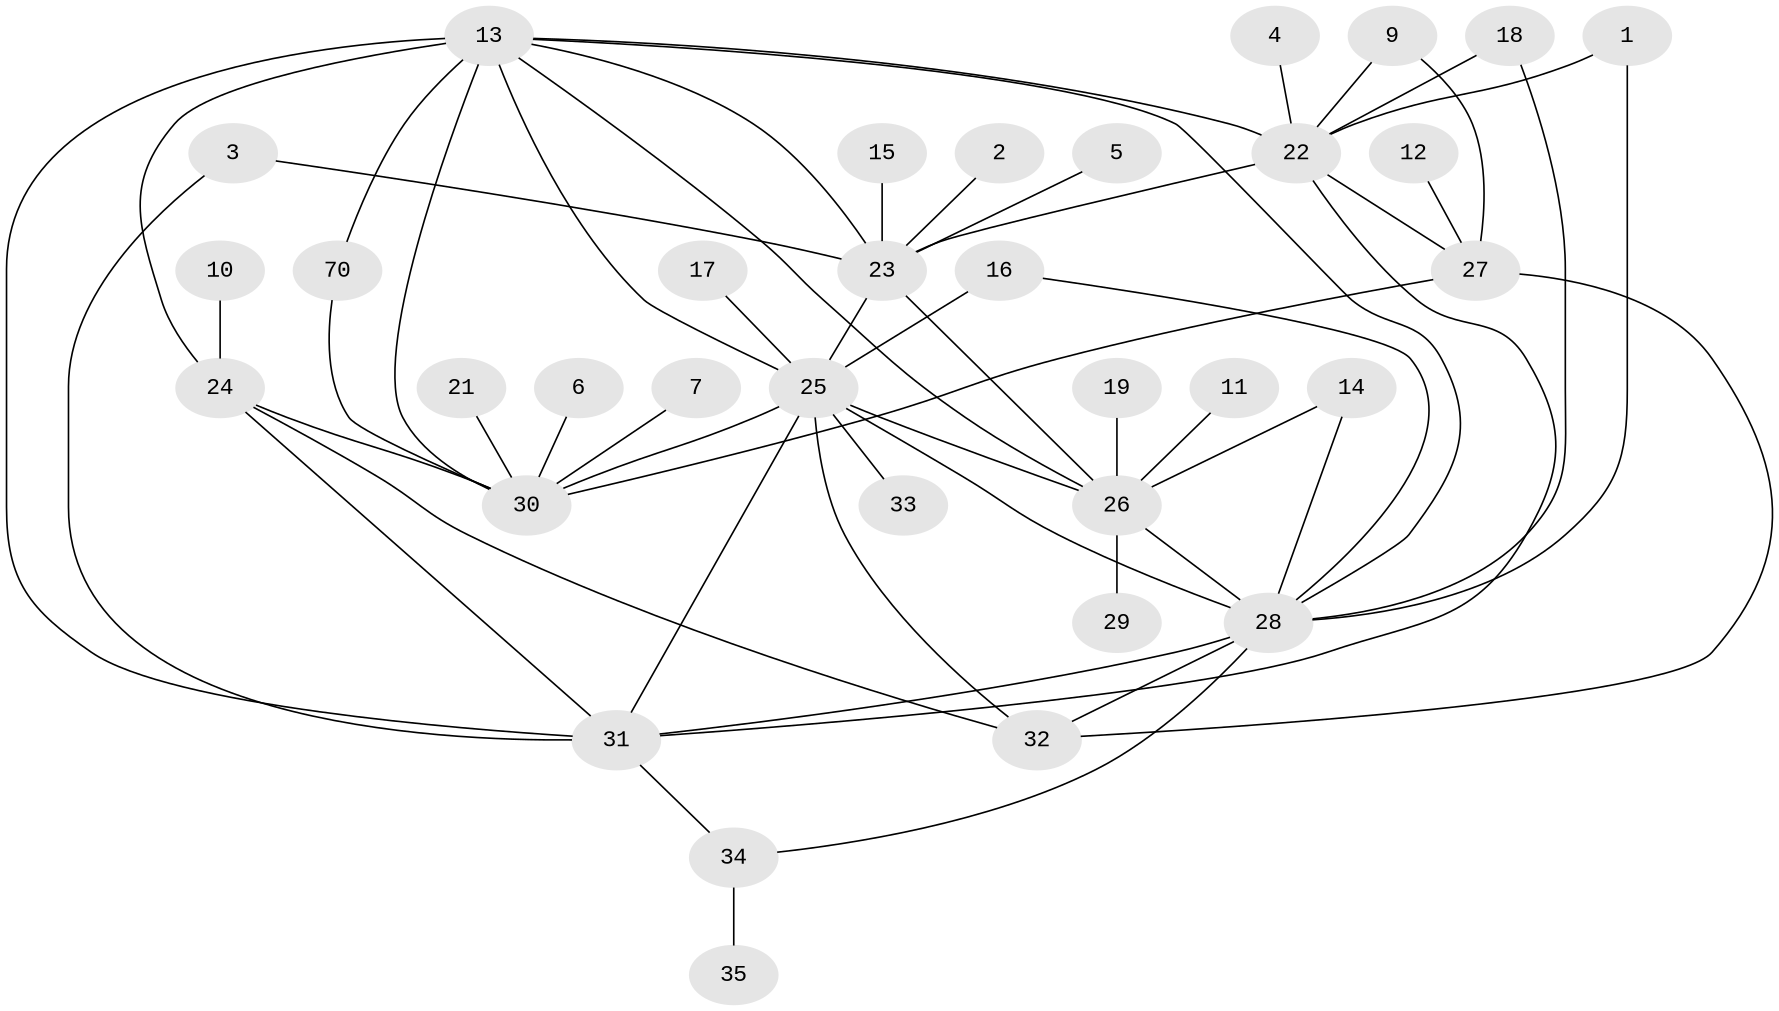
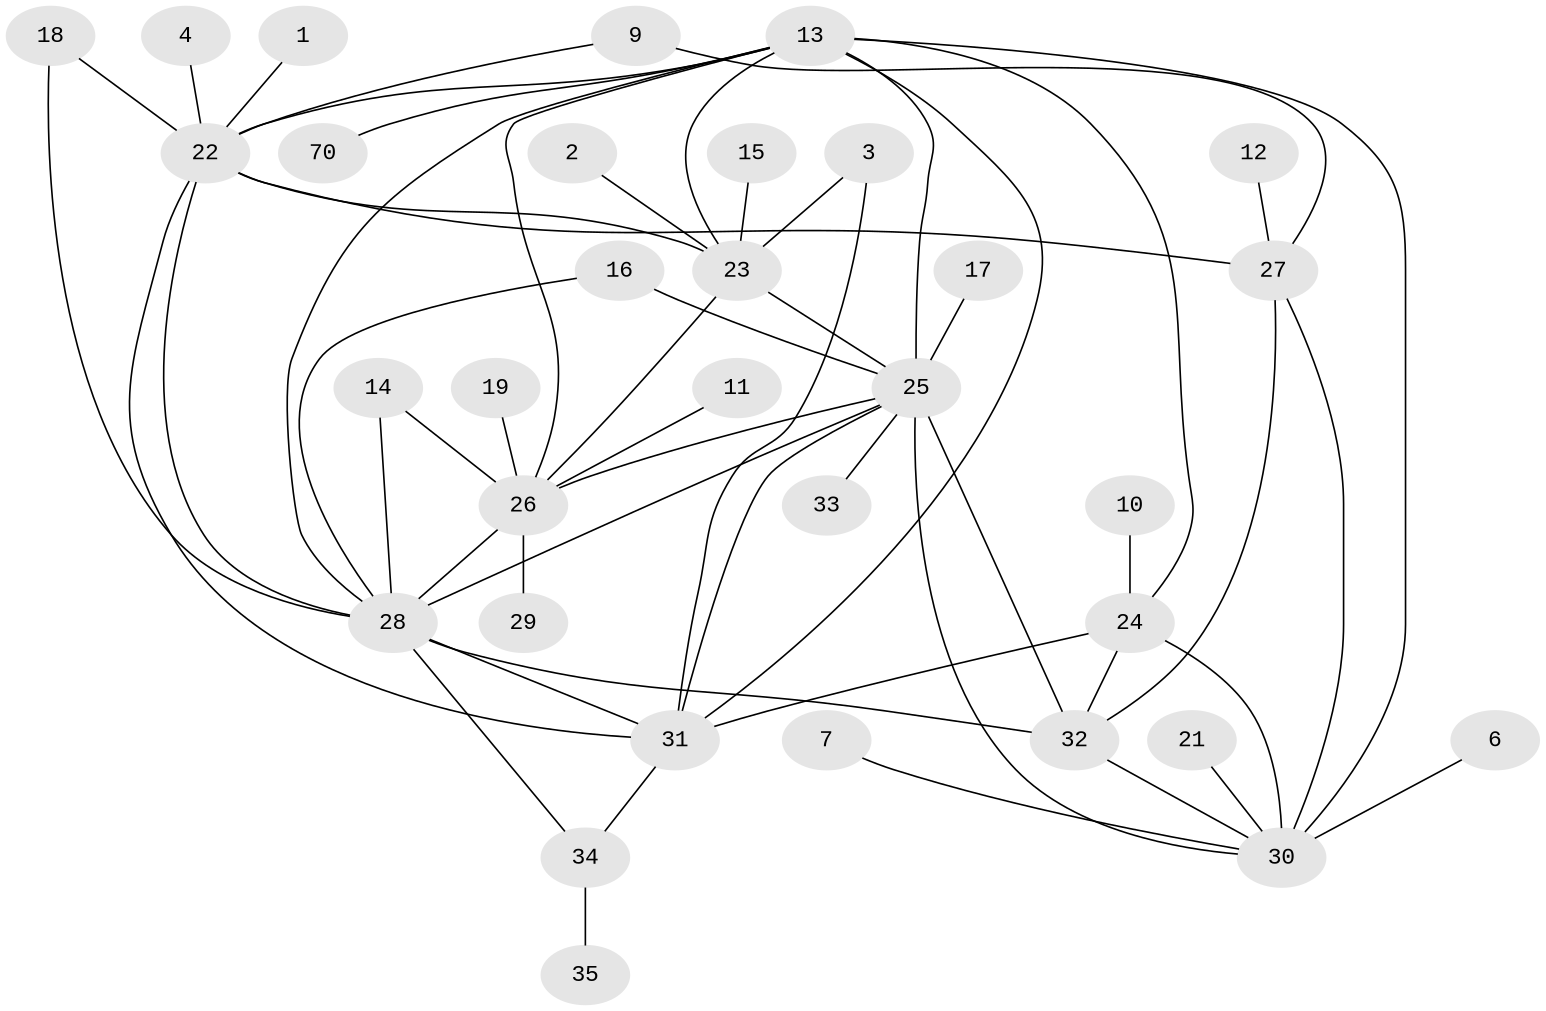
node "5": removed
edge "70" -- "30": now "32" -- "30"
edge "1" -- "28": now "22" -- "28"
